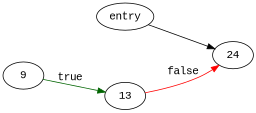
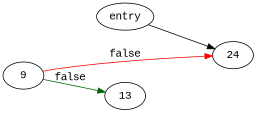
edge "9" -> "13": label "true" -> "false"
edge "13" -> "24": now "9" -> "24"
